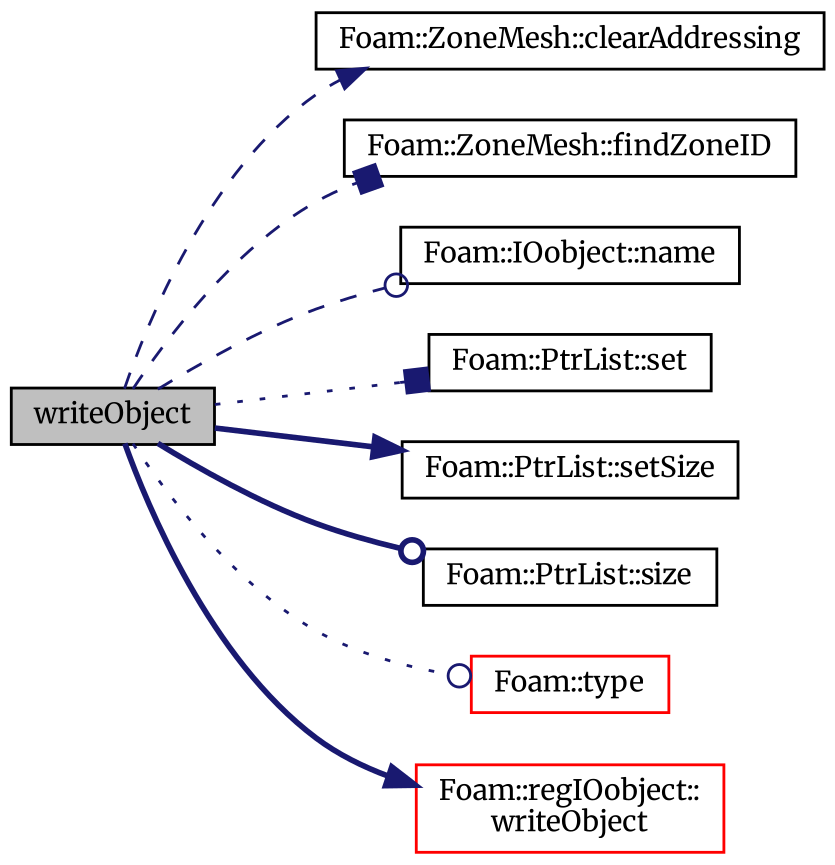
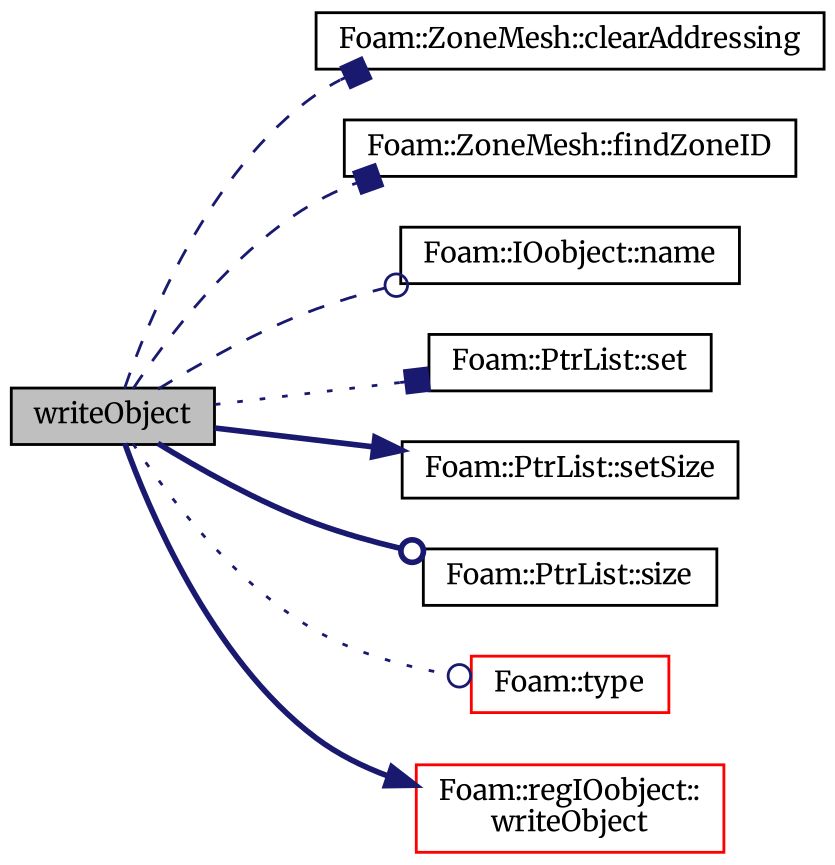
edge "writeObject" -> "Foam::ZoneMesh::clearAddressing": arrowhead normal -> box
